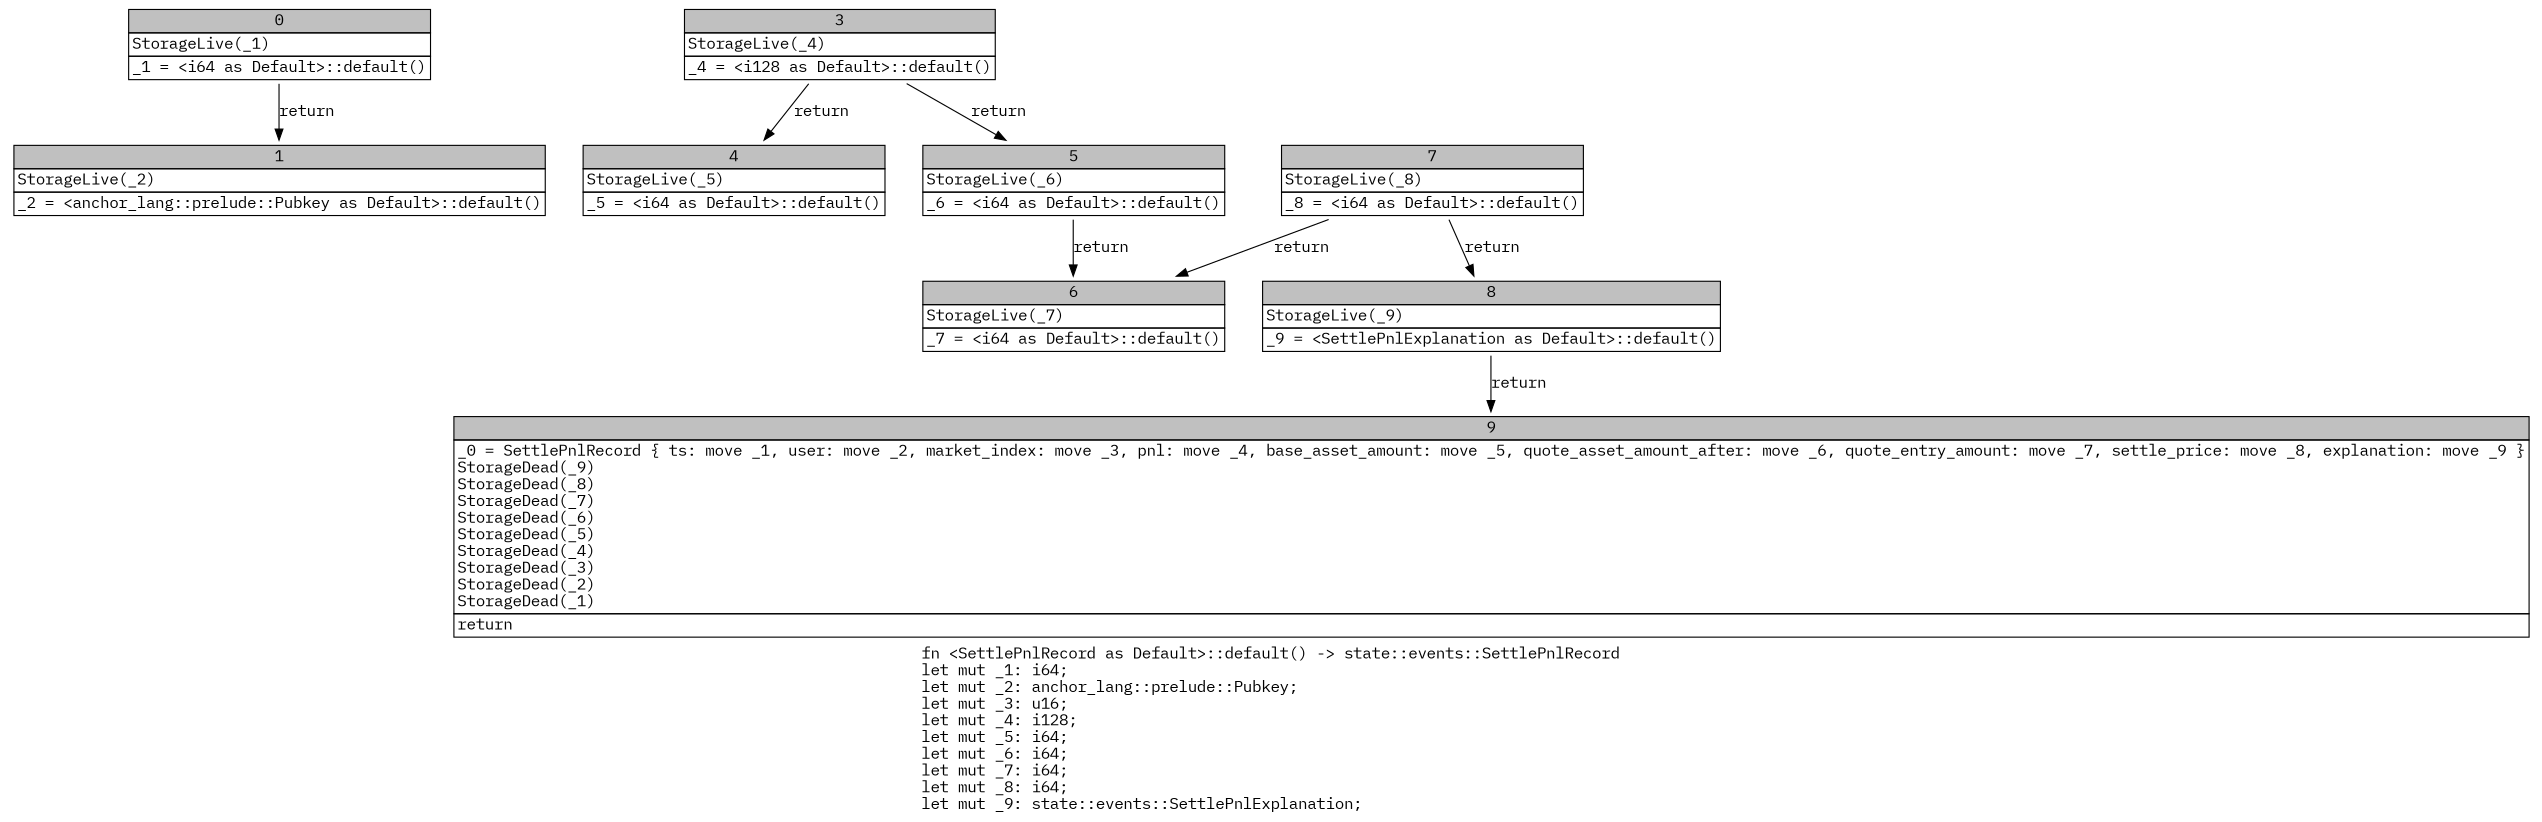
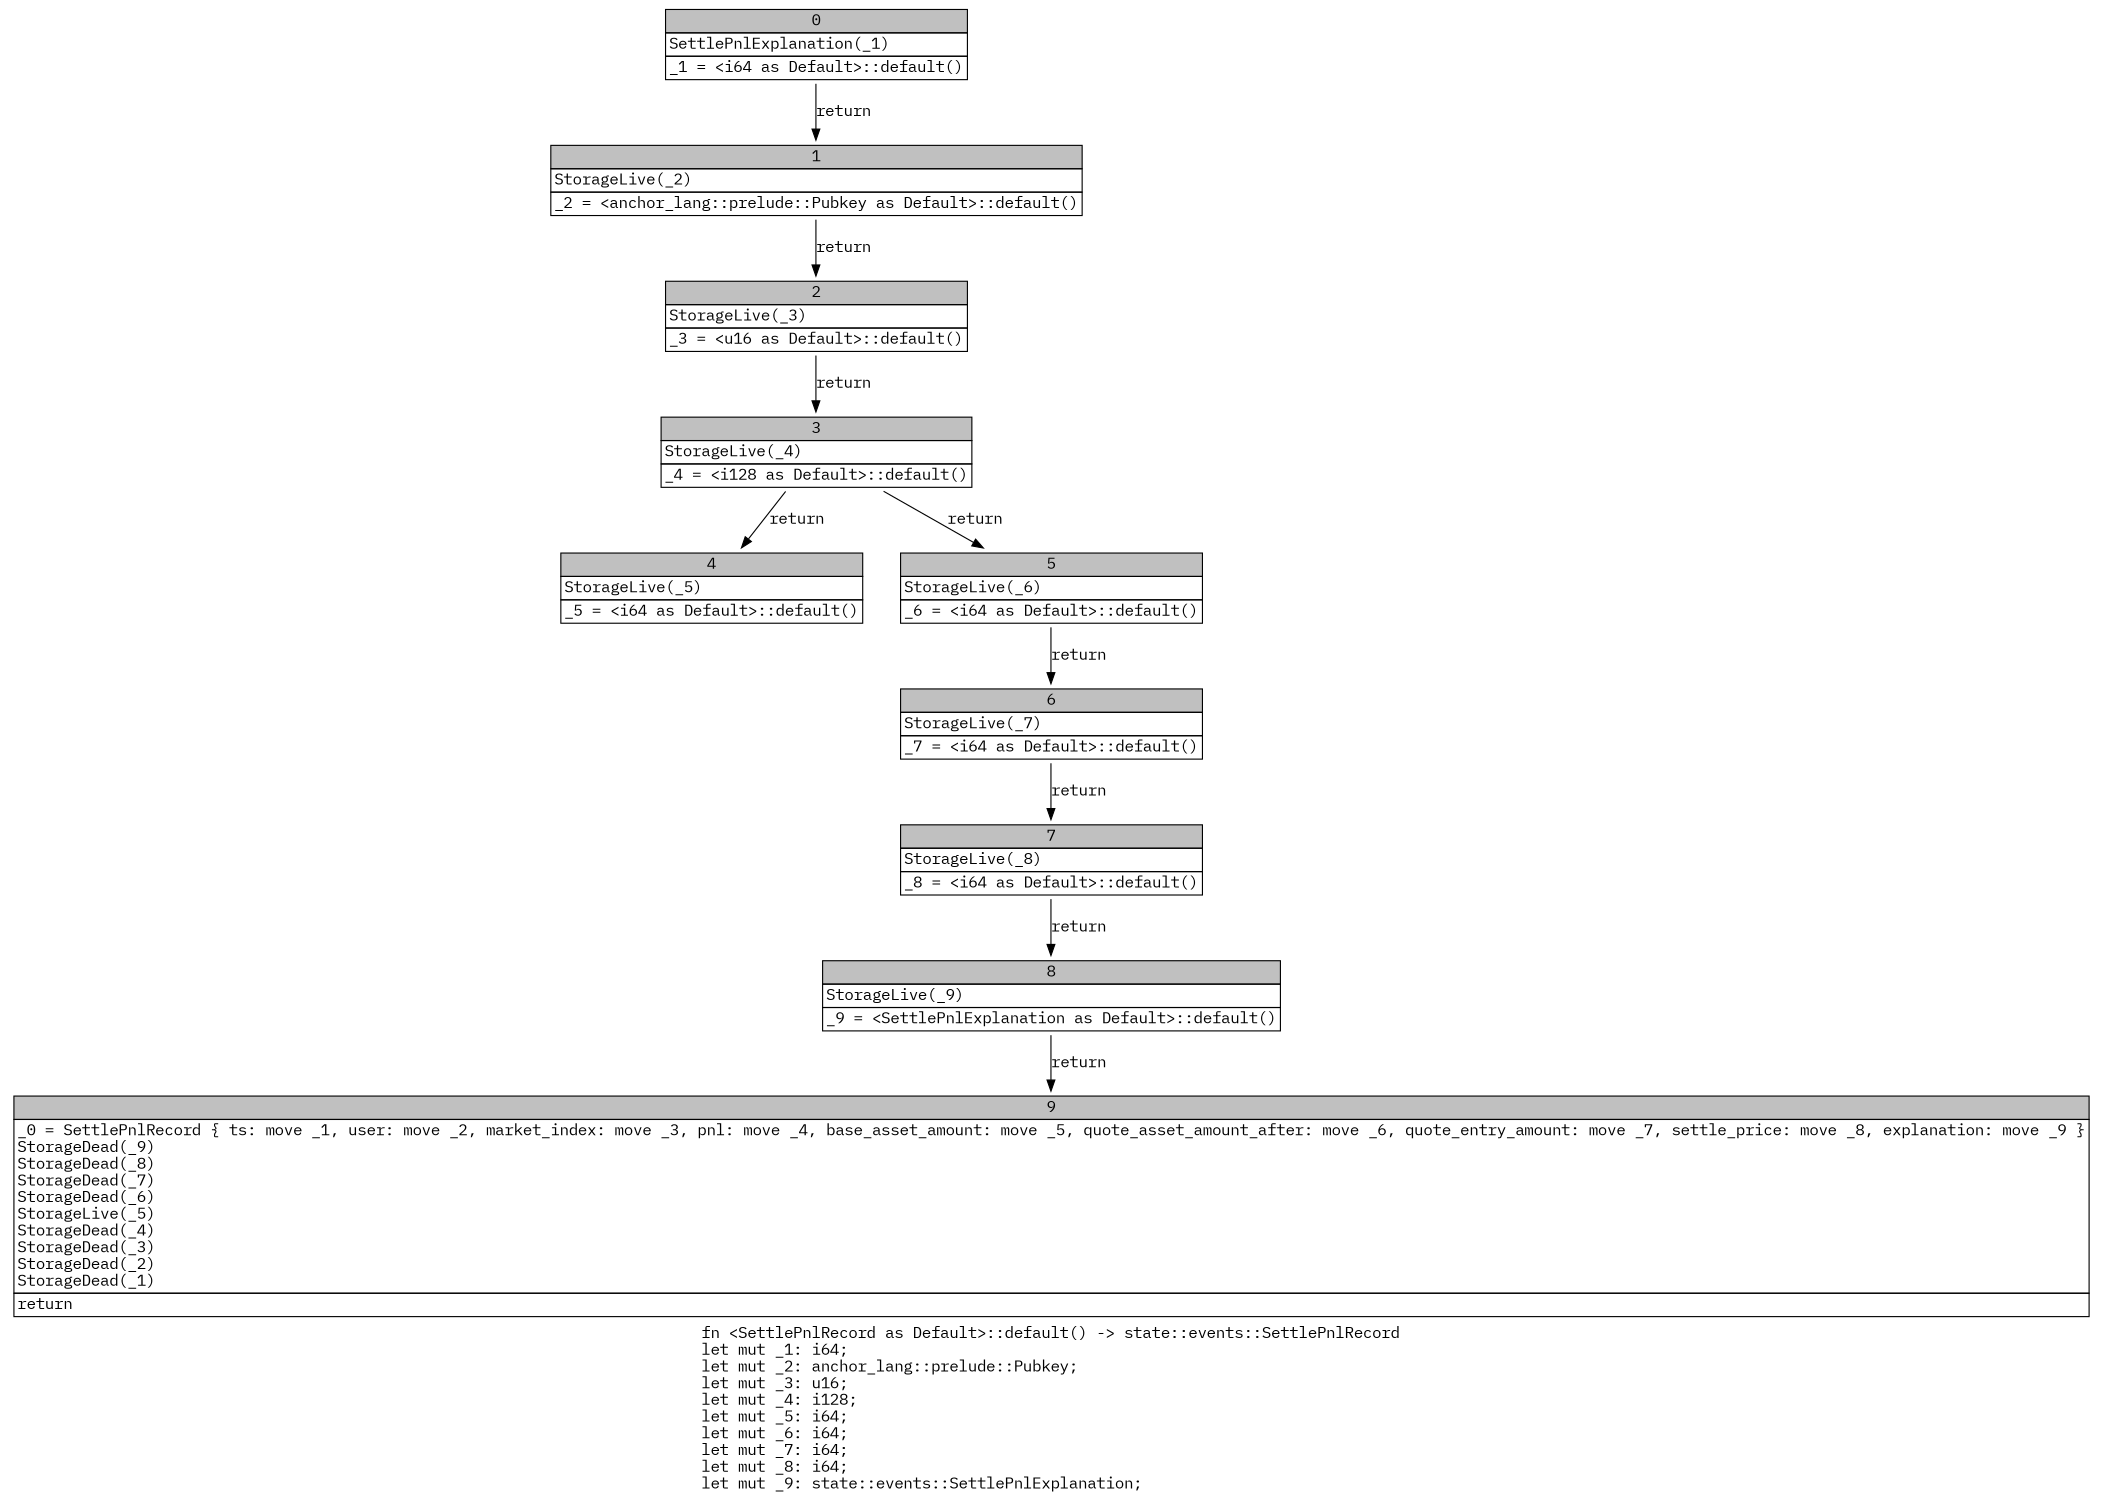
node "0": text "StorageLive(_1)" -> "SettlePnlExplanation(_1)"
edge "7" -> "6": reversed
node "2": added
node "9": text "StorageDead(_5)" -> "StorageLive(_5)"
